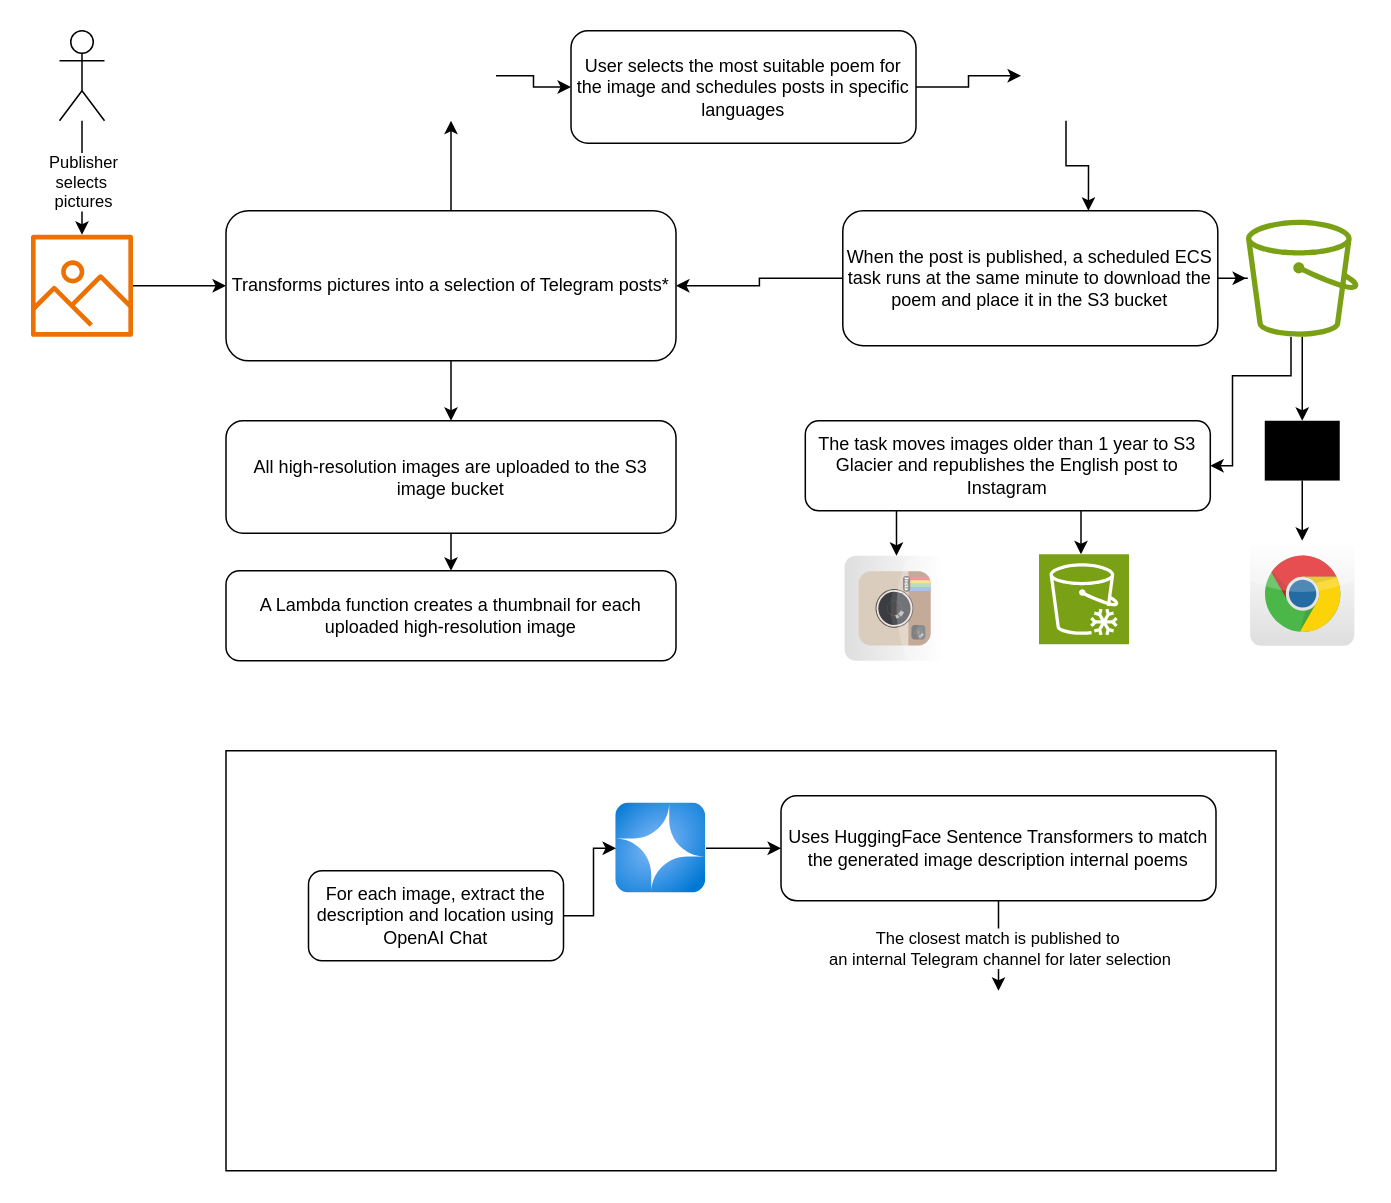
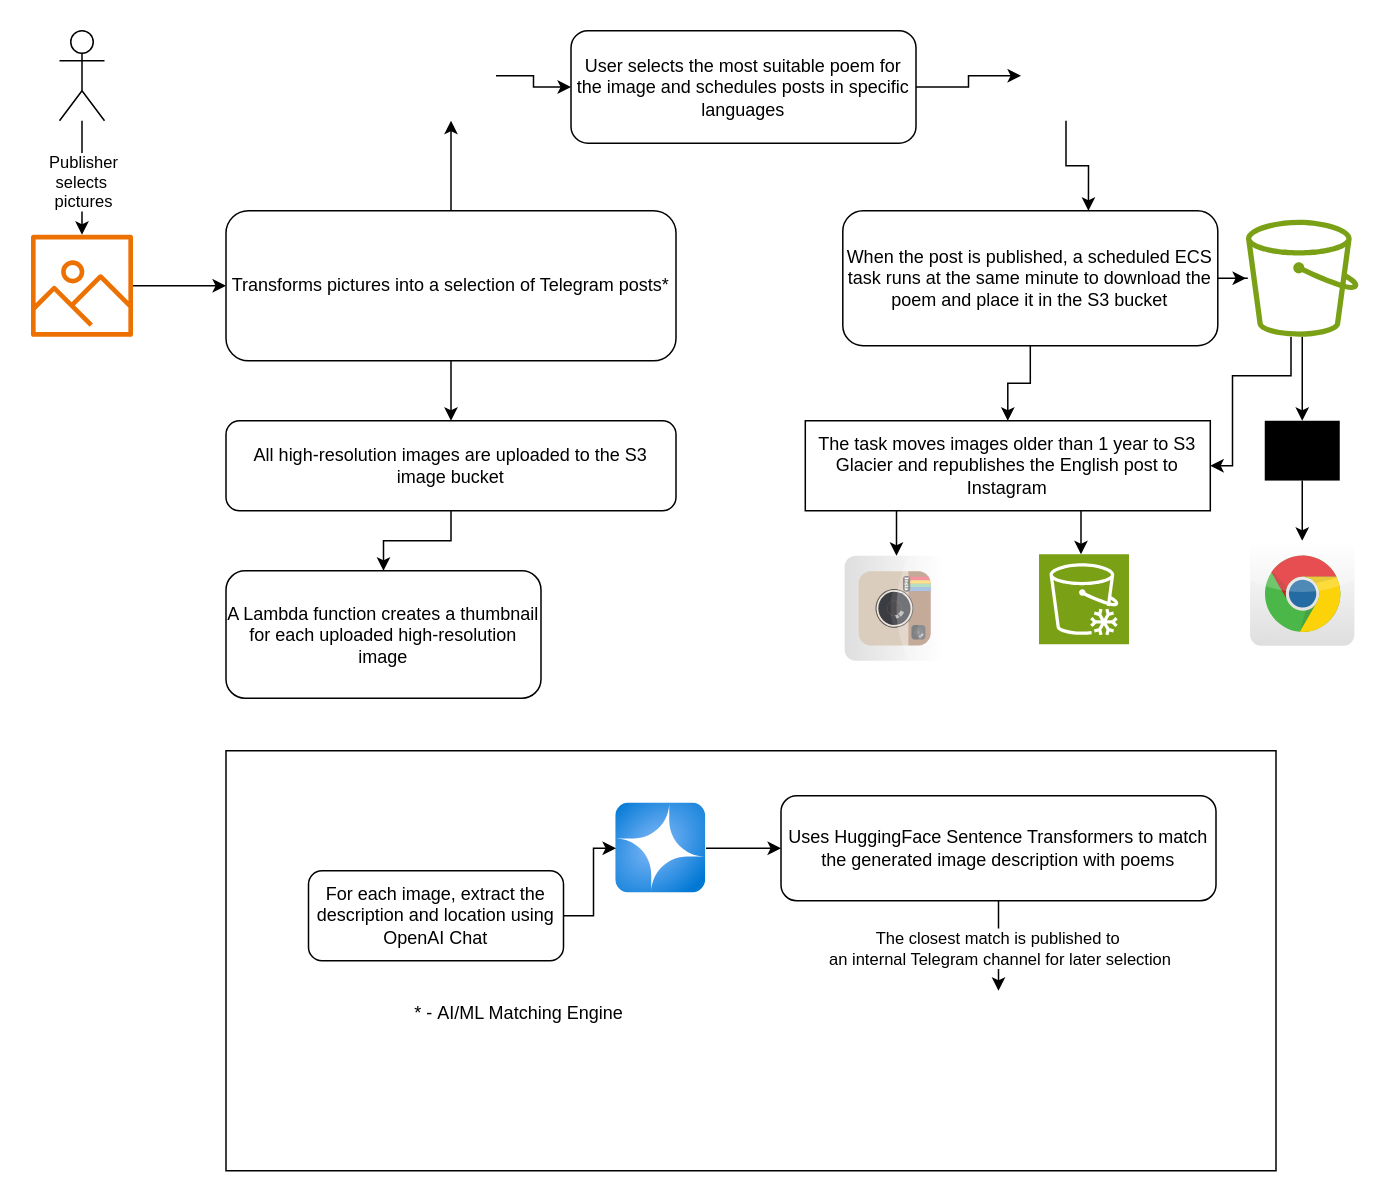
edge "When the post is published, a scheduled ECS task runs at the same minute to download the poem and place it in the S3 bucket" -> "Transforms pictures into a selection of Telegram posts*": now "When the post is published, a scheduled ECS task runs at the same minute to download the poem and place it in the S3 bucket" -> "The task moves images older than 1 year to S3 Glacier and republishes the English post to Instagram"
node "The task moves images older than 1 year to S3 Glacier and republishes the English post to Instagram": shape rounded rectangle -> rectangle
node "All high-resolution images are uploaded to the S3 image bucket": size 450x113 -> 450x90
node "A Lambda function creates a thumbnail for each uploaded high-resolution image": size 450x90 -> 315x128
node "Uses HuggingFace Sentence Transformers to match the generated image description internal poems": label "Uses HuggingFace Sentence Transformers to match the generated image description internal poems" -> "Uses HuggingFace Sentence Transformers to match the generated image description with poems"
node "* - AI/ML Matching Engine": added
